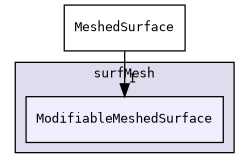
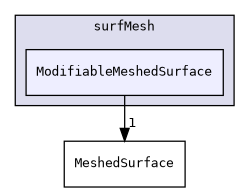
edge "MeshedSurface" -> "ModifiableMeshedSurface": reversed
